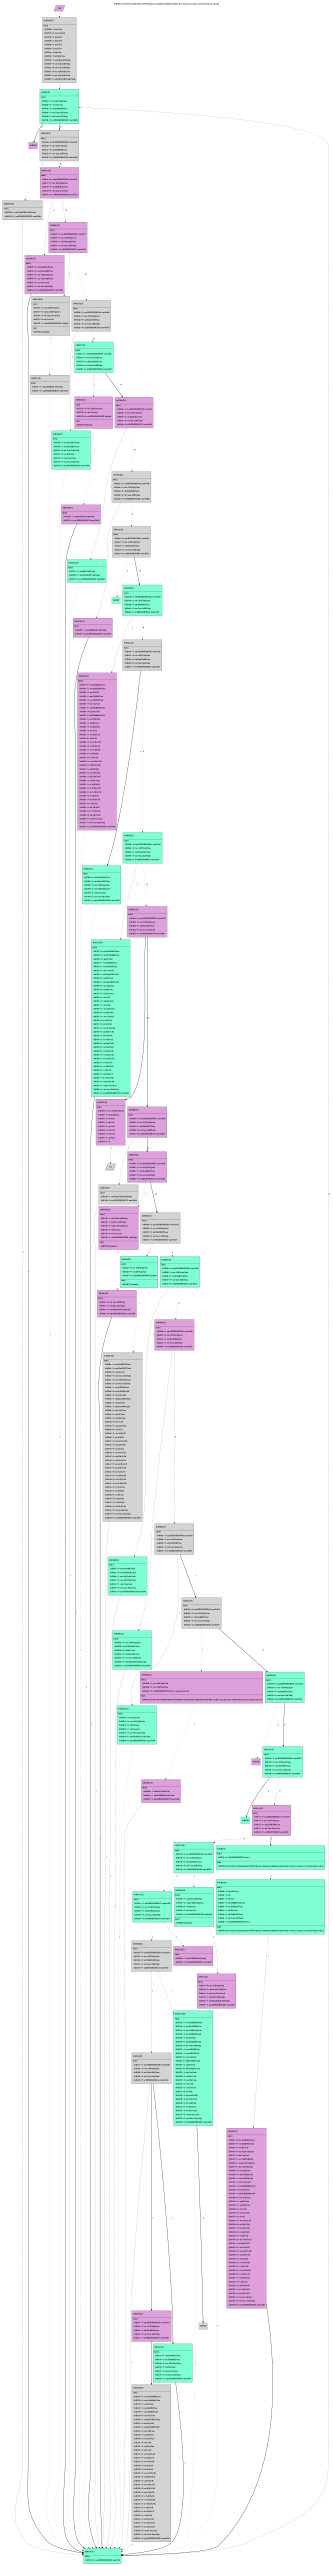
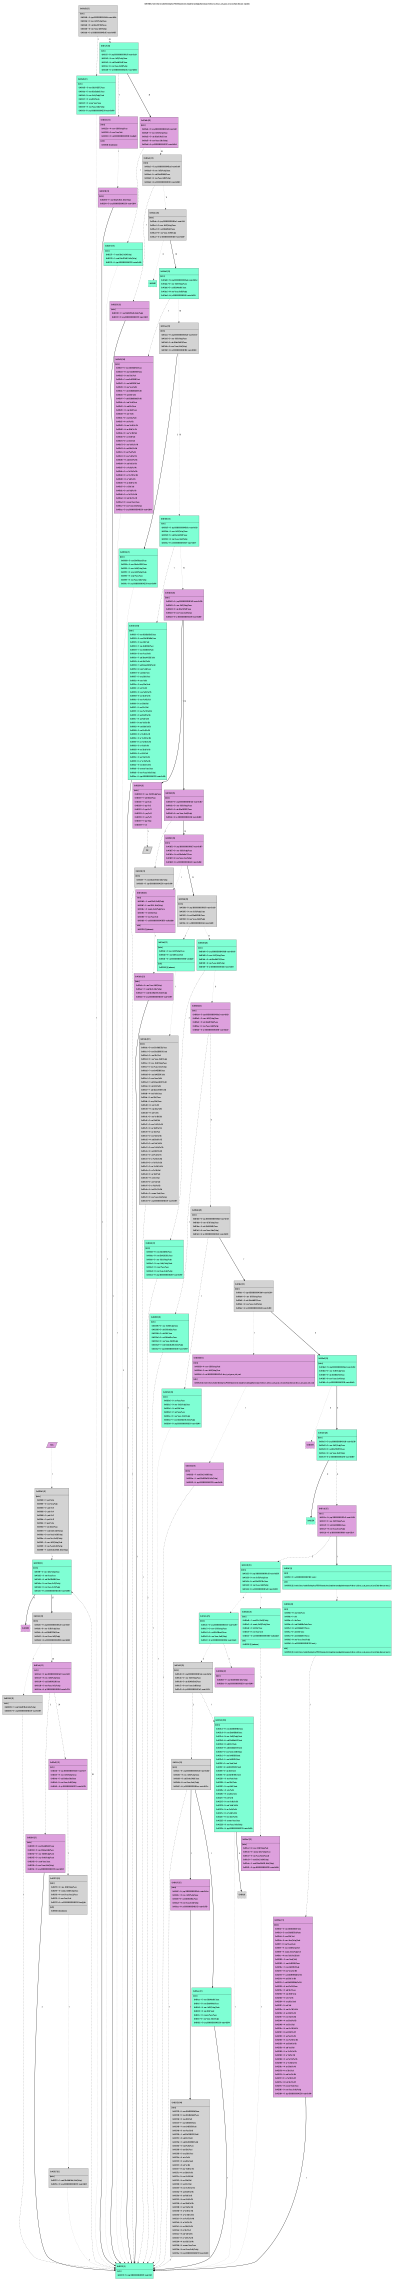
edge "0x401a42 [22]" -> "0x401a58 [25]": removed, label "23"
